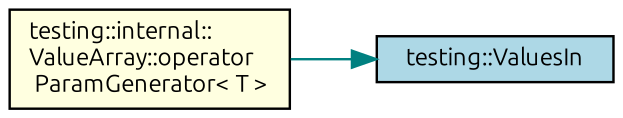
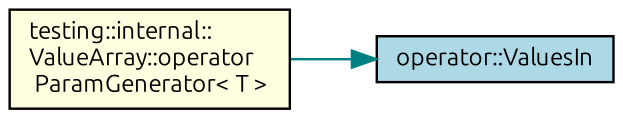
node "testing::ValuesIn": label "testing::ValuesIn" -> "operator::ValuesIn"
